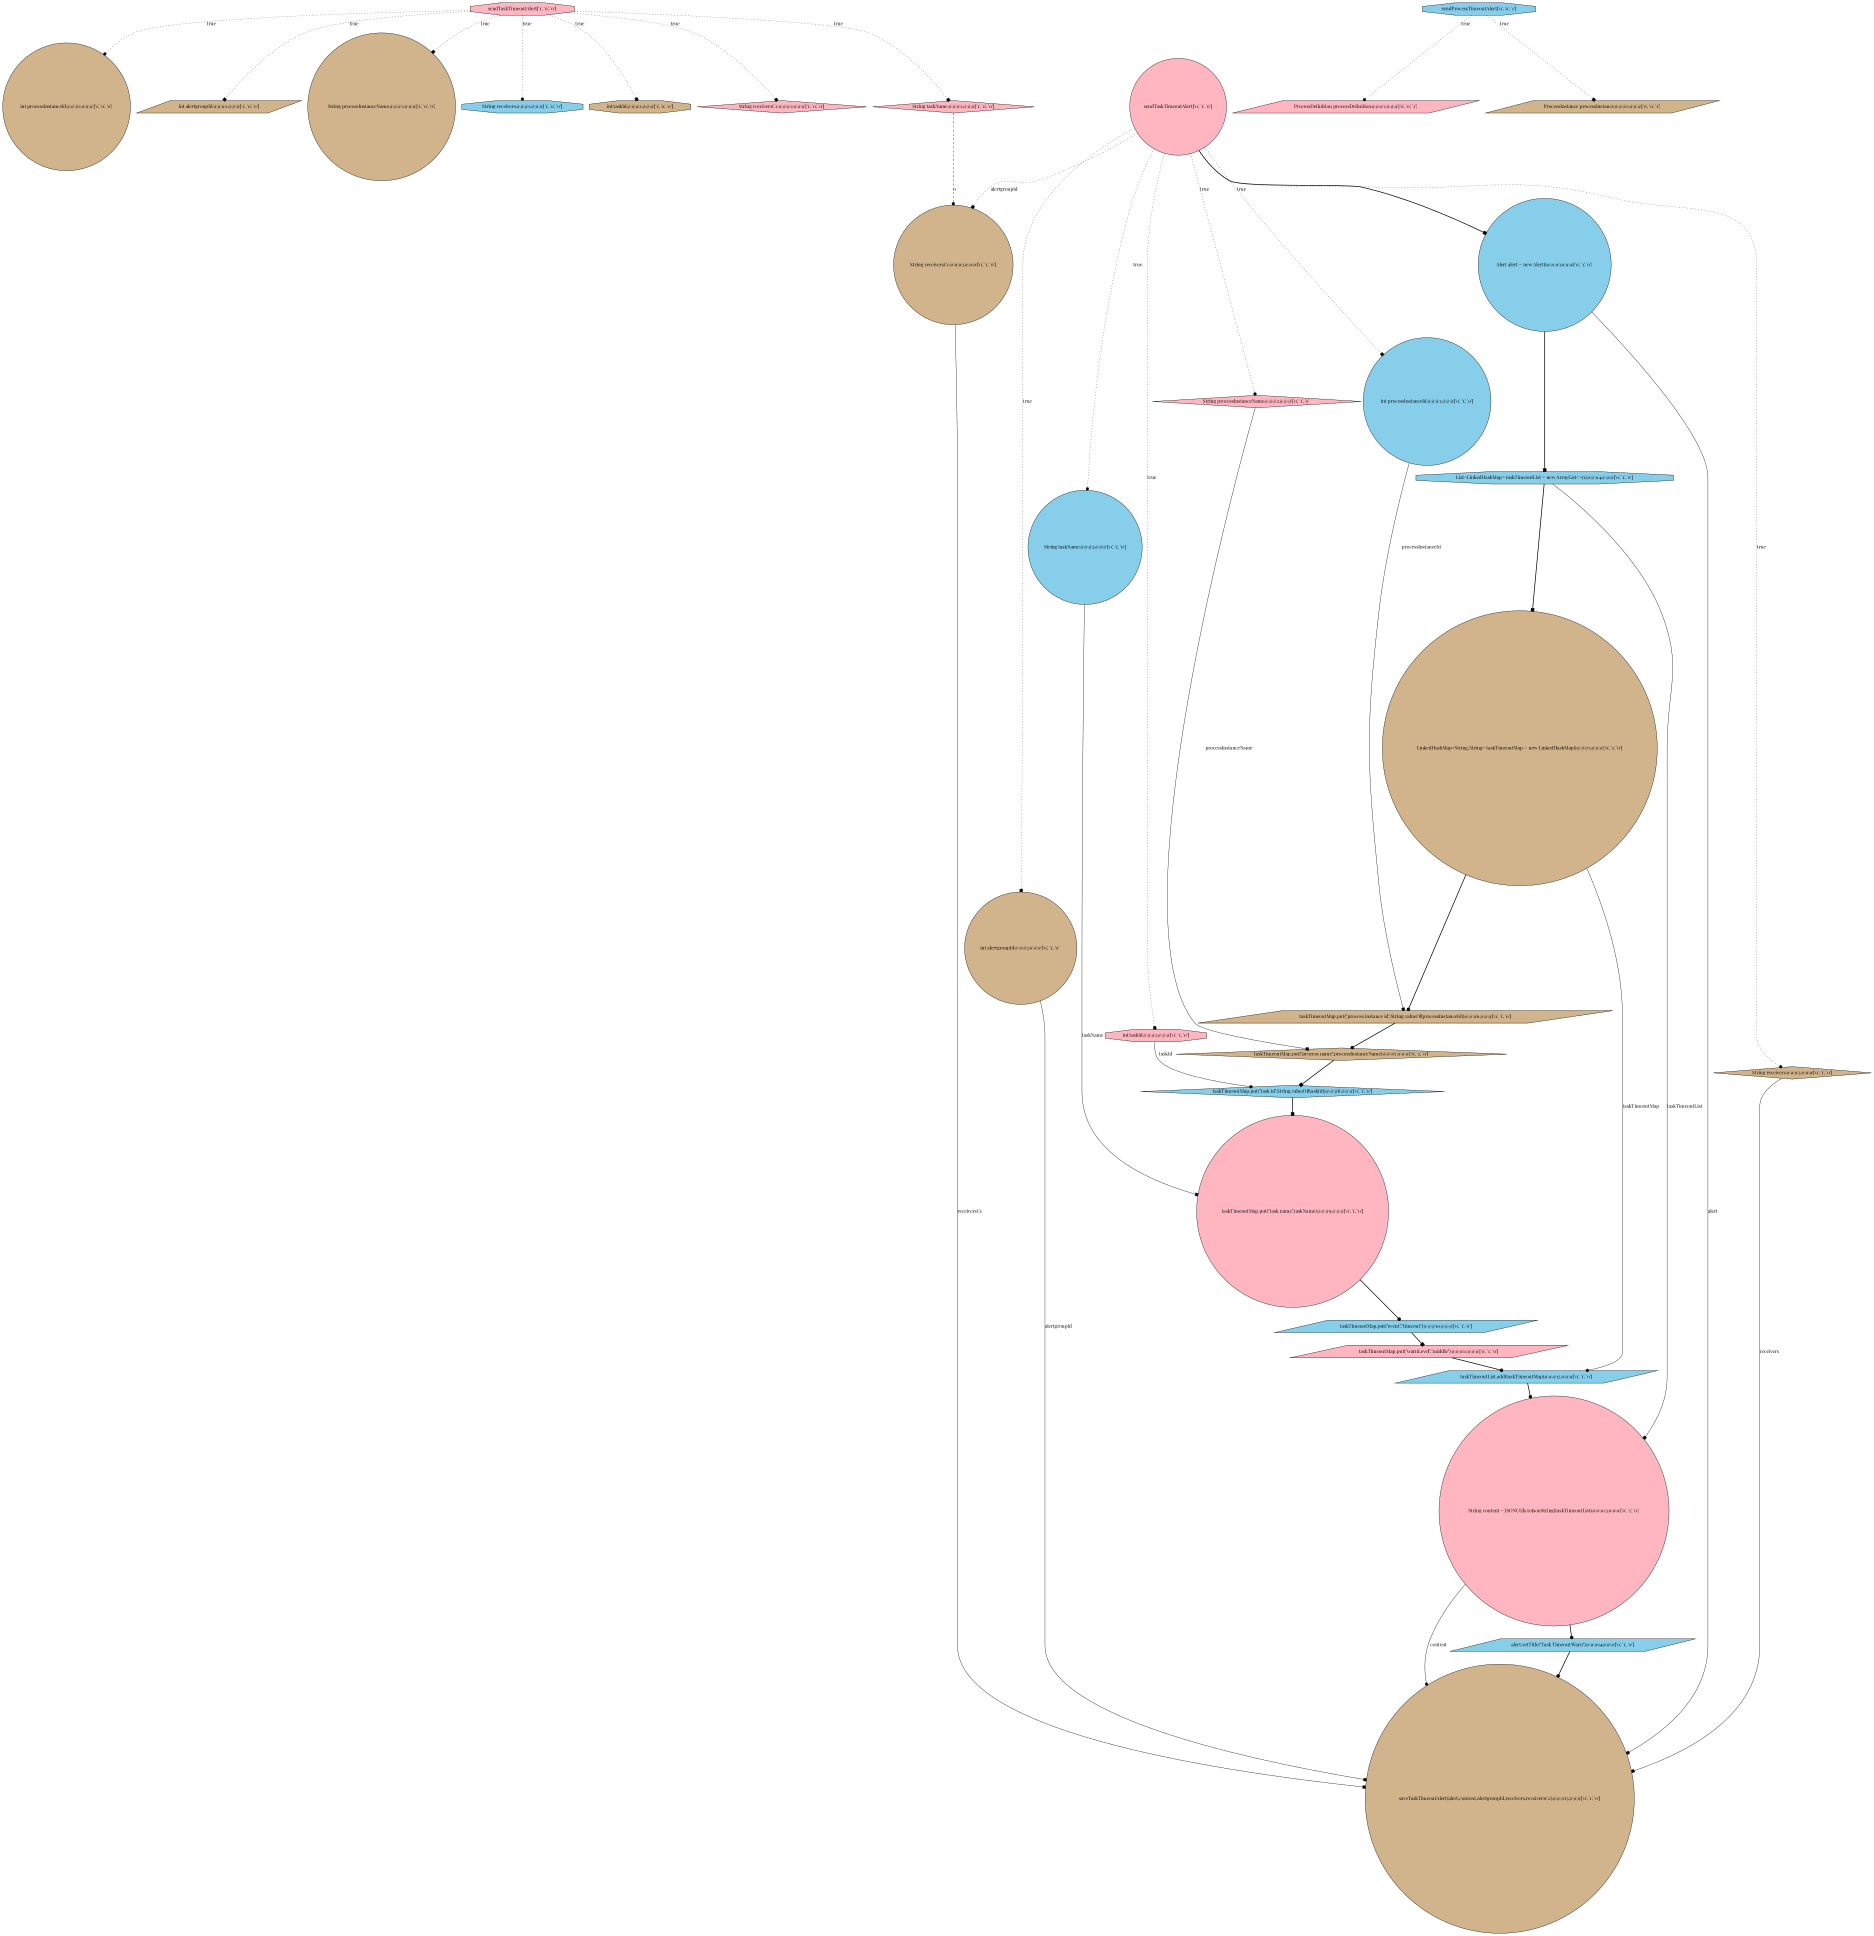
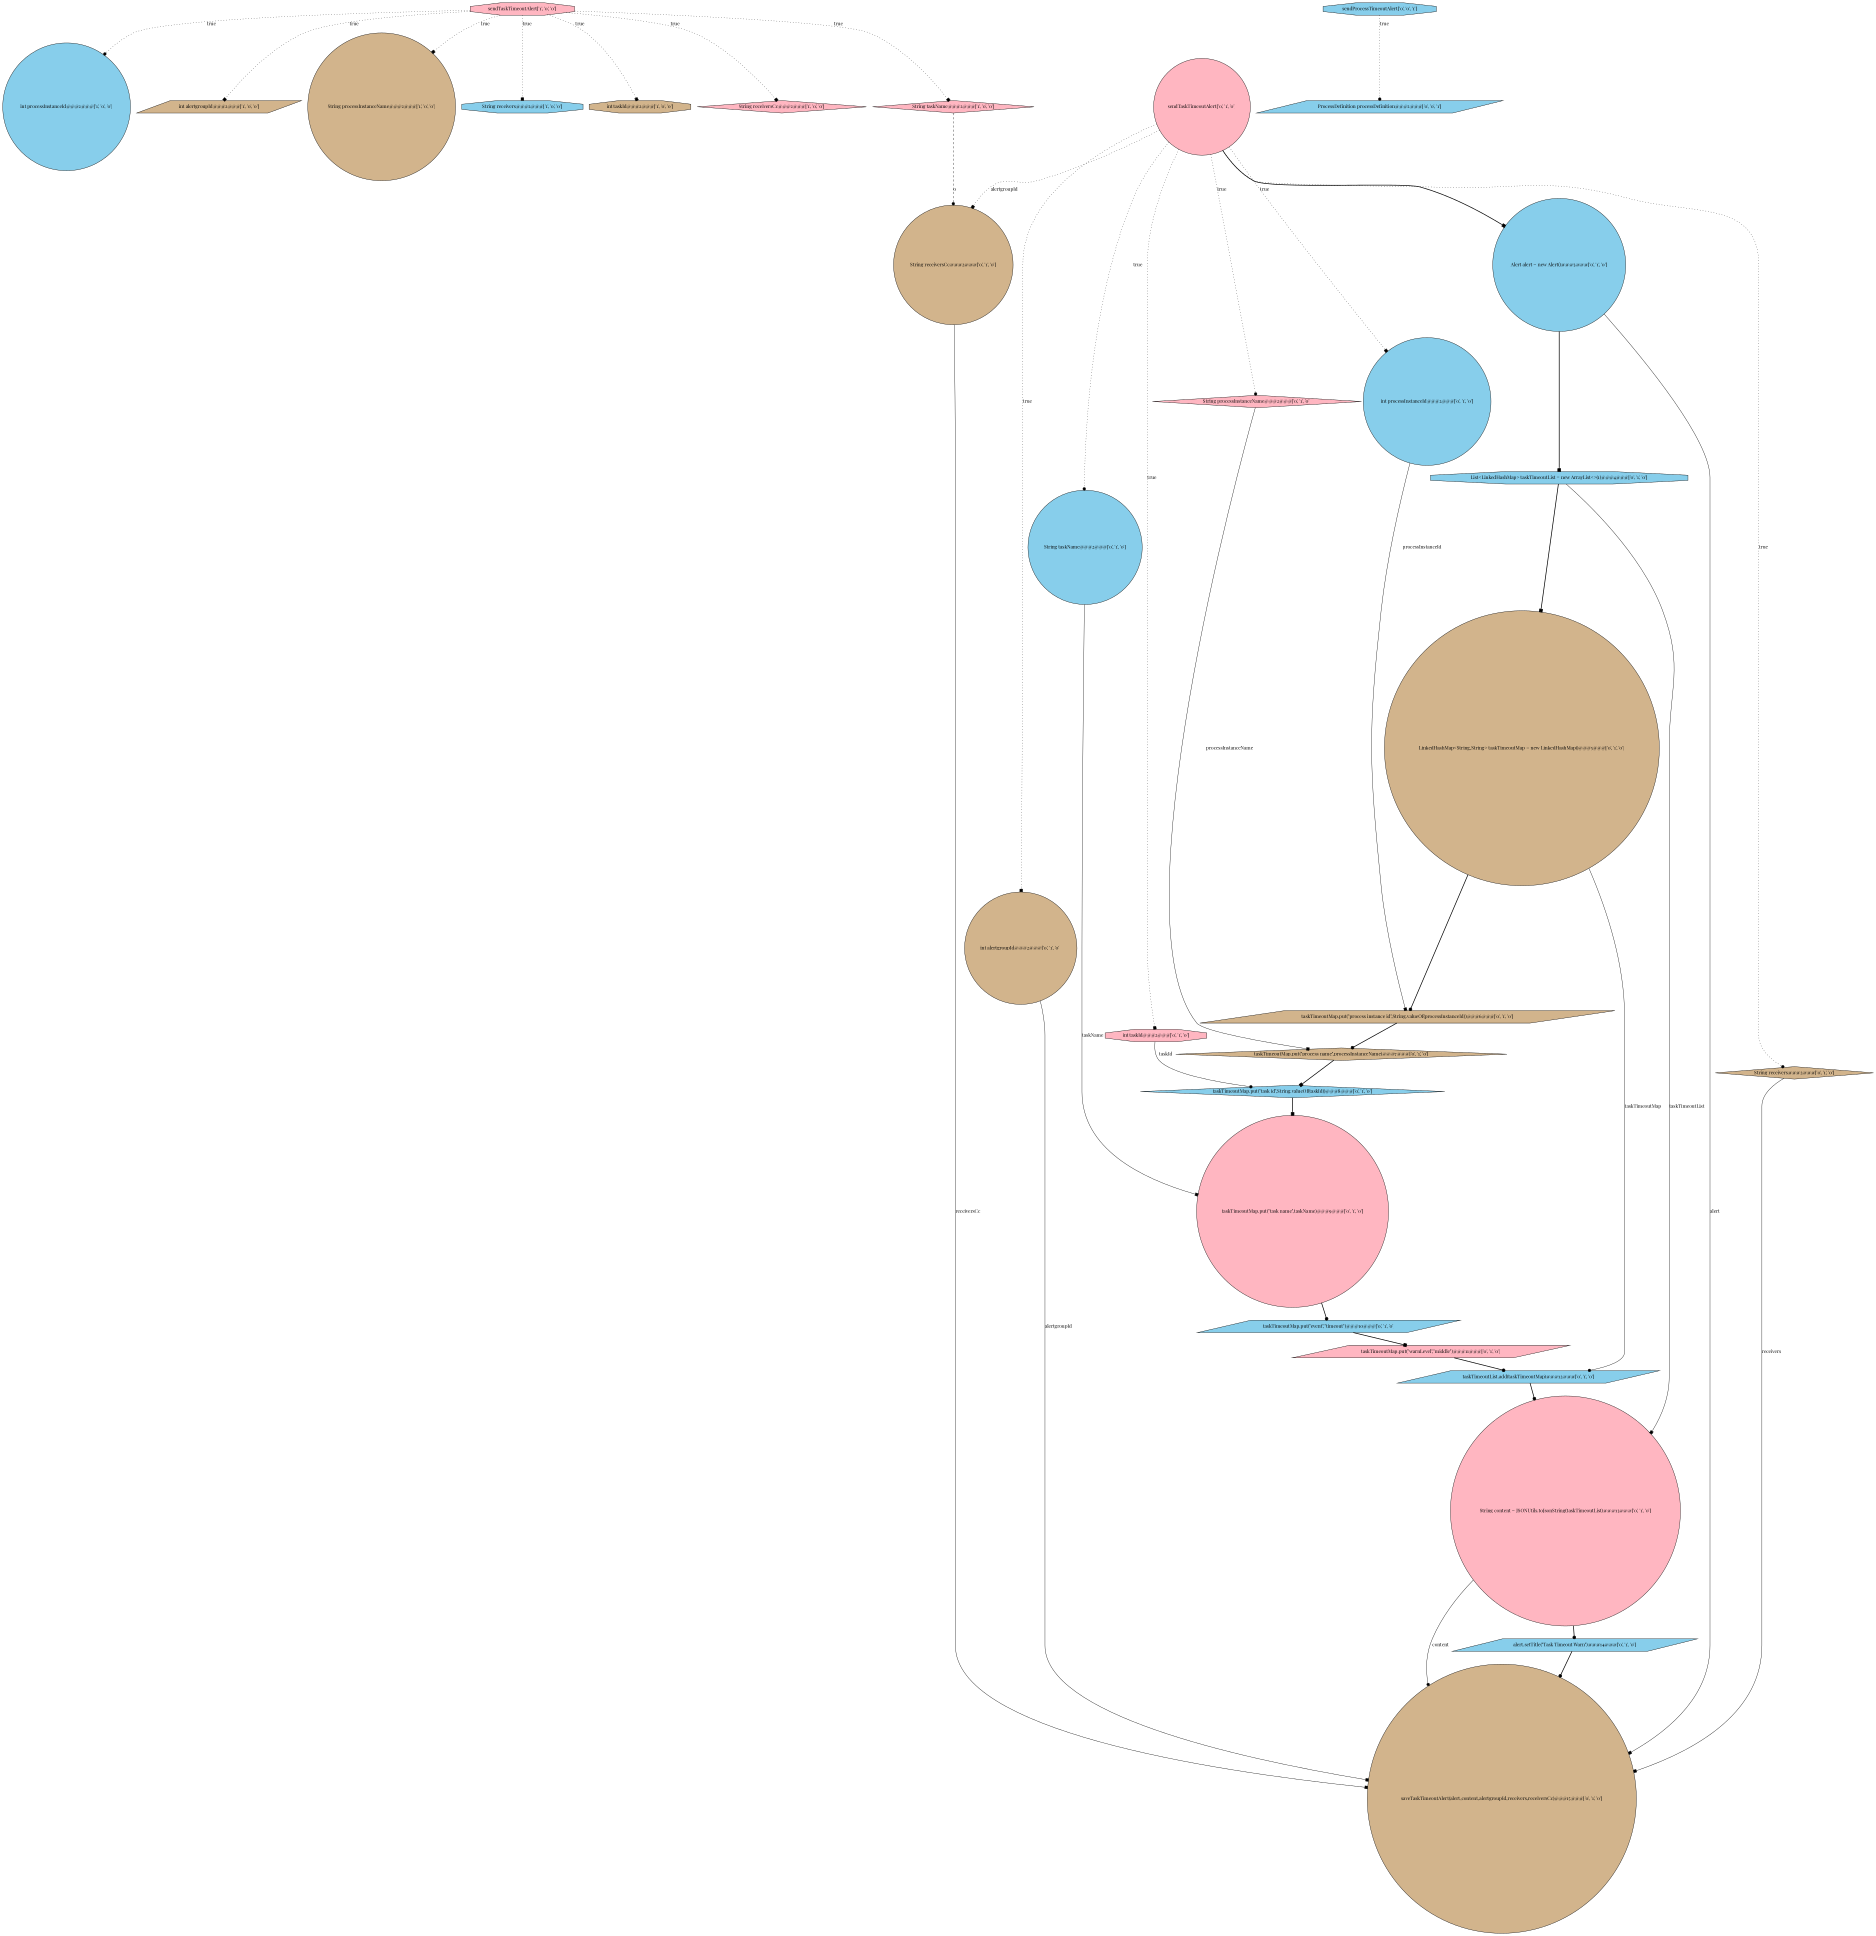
edge "sendTaskTimeoutAlert['1', '0', '0']" -> "String receivers@@@2@@@['1', '0', '0']": arrowhead dot -> box
node "int processInstanceId@@@2@@@['1', '0', '0']": fillcolor tan -> skyblue
node "ProcessDefinition processDefinition@@@2@@@['0', '0', '1']": fillcolor lightpink -> skyblue
node "ProcessInstance processInstance@@@2@@@['0', '0', '1']": removed
